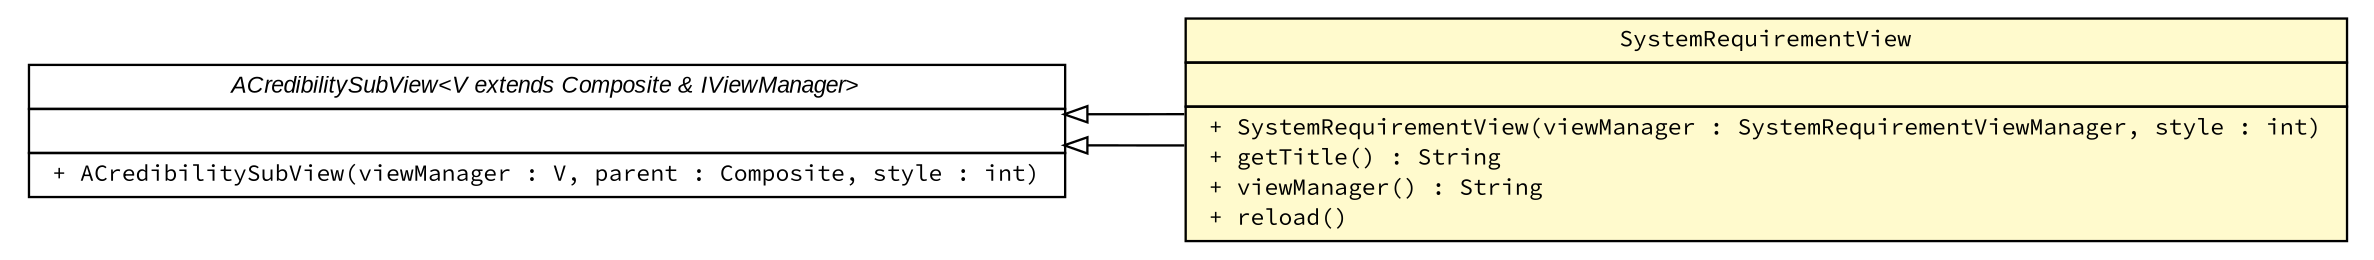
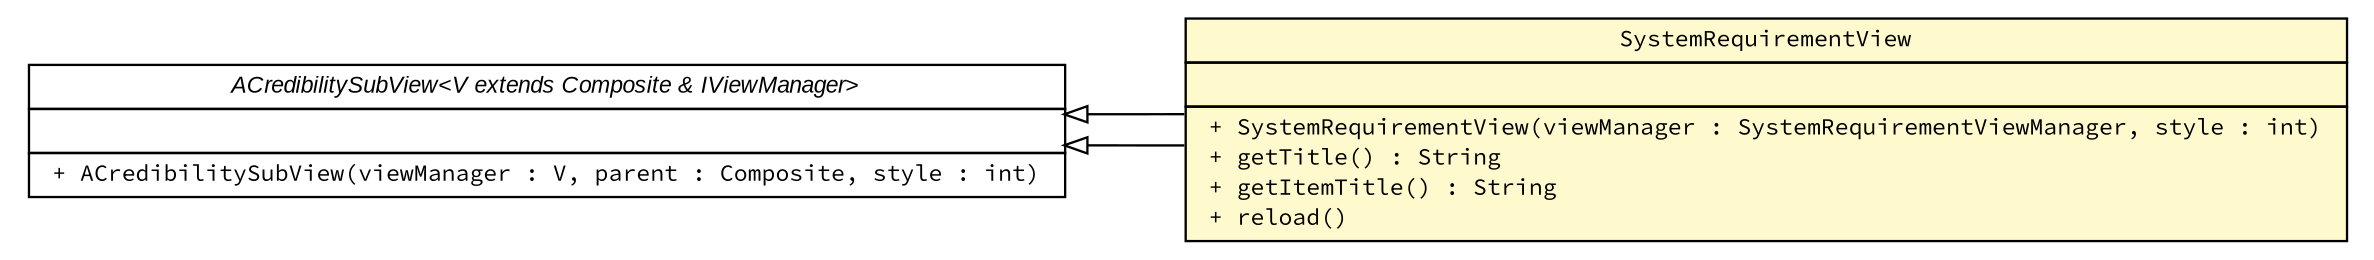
node "SystemRequirementView": text "+ viewManager() : String" -> "+ getItemTitle() : String"
